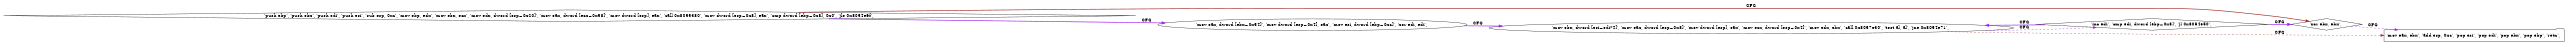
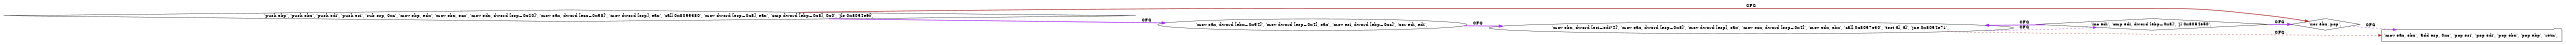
node "'xor ebx, ebx',": label "'xor ebx, ebx'," -> "'xor ebx, pop',"
